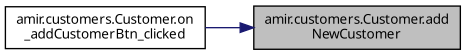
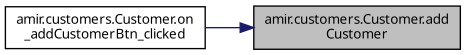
node "amir.customers.Customer.add NewCustomer": label "amir.customers.Customer.add NewCustomer" -> "amir.customers.Customer.add Customer"
